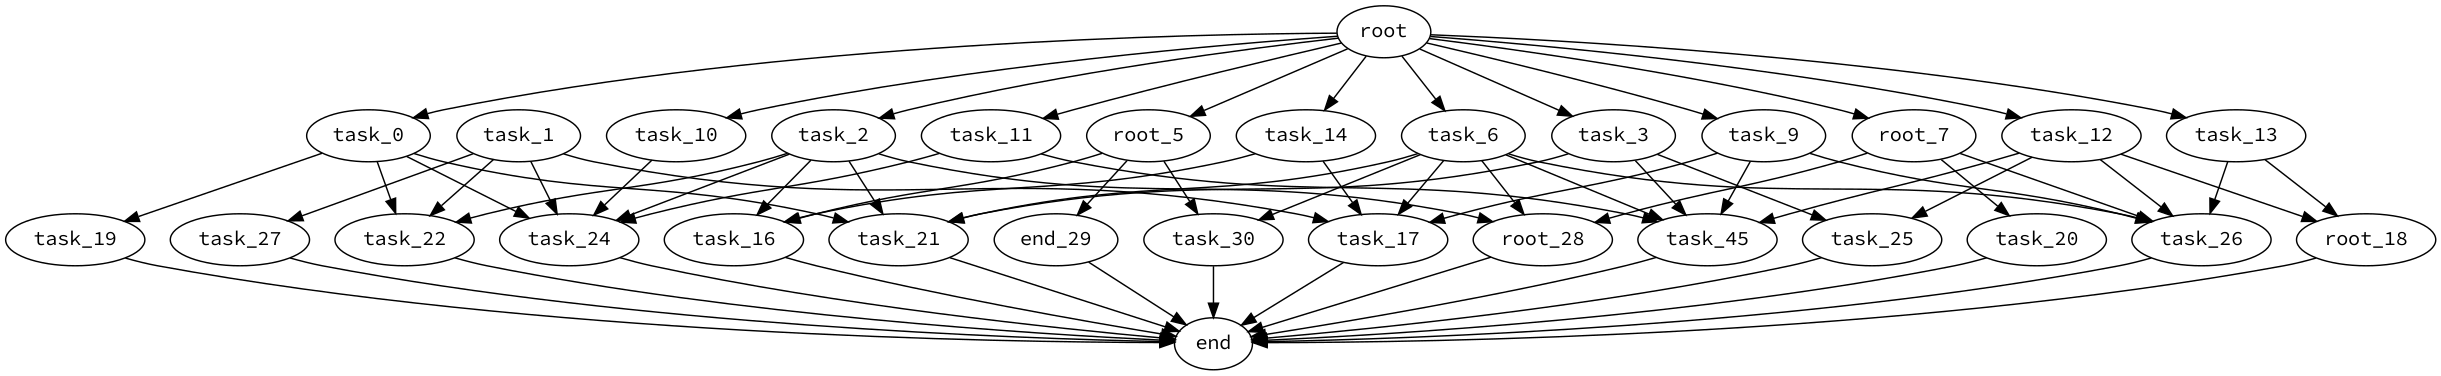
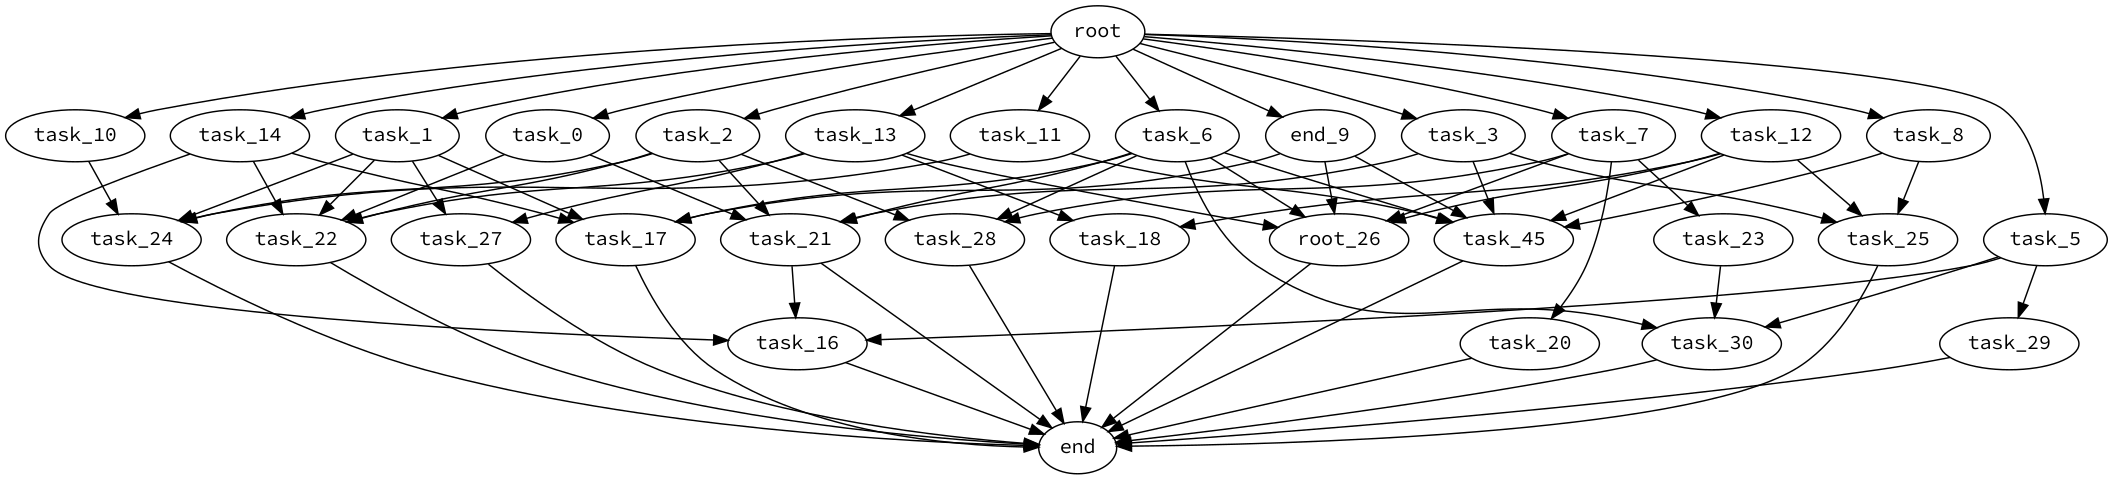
edge "root" -> "task_1": added
node "root_5": label "root_5" -> "task_5"
node "task_9": label "task_9" -> "end_9"
node "root_7": label "root_7" -> "task_7"
node "task_8": added
edge "task_2" -> "task_16": now "task_21" -> "task_16"
edge "task_14" -> "task_22": added
edge "task_0" -> "task_24": removed
edge "task_13" -> "task_22": added
edge "task_13" -> "task_27": added
node "task_19": removed
node "end_29": label "end_29" -> "task_29"
node "root_28": label "root_28" -> "task_28"
node "task_23": added
node "task_26": label "task_26" -> "root_26"
node "root_18": label "root_18" -> "task_18"
